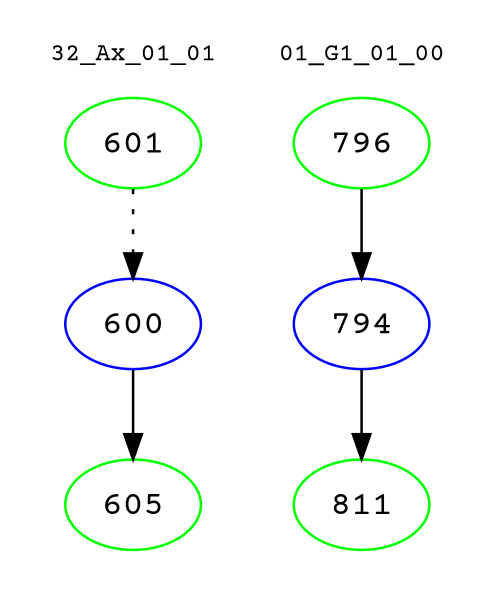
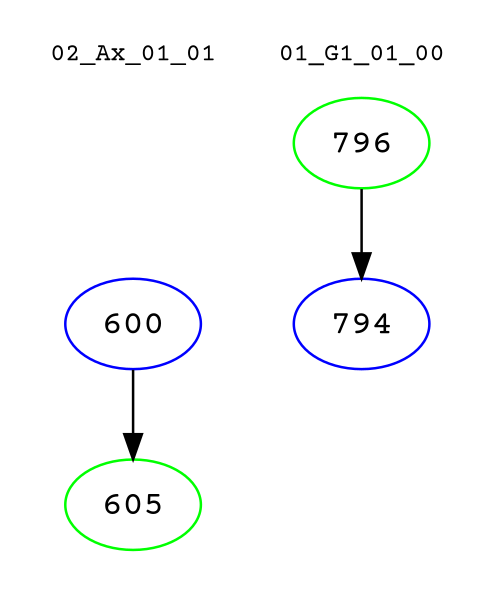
cluster "32_Ax_01_01": label "32_Ax_01_01" -> "02_Ax_01_01"
node "601": removed
node "811": removed
